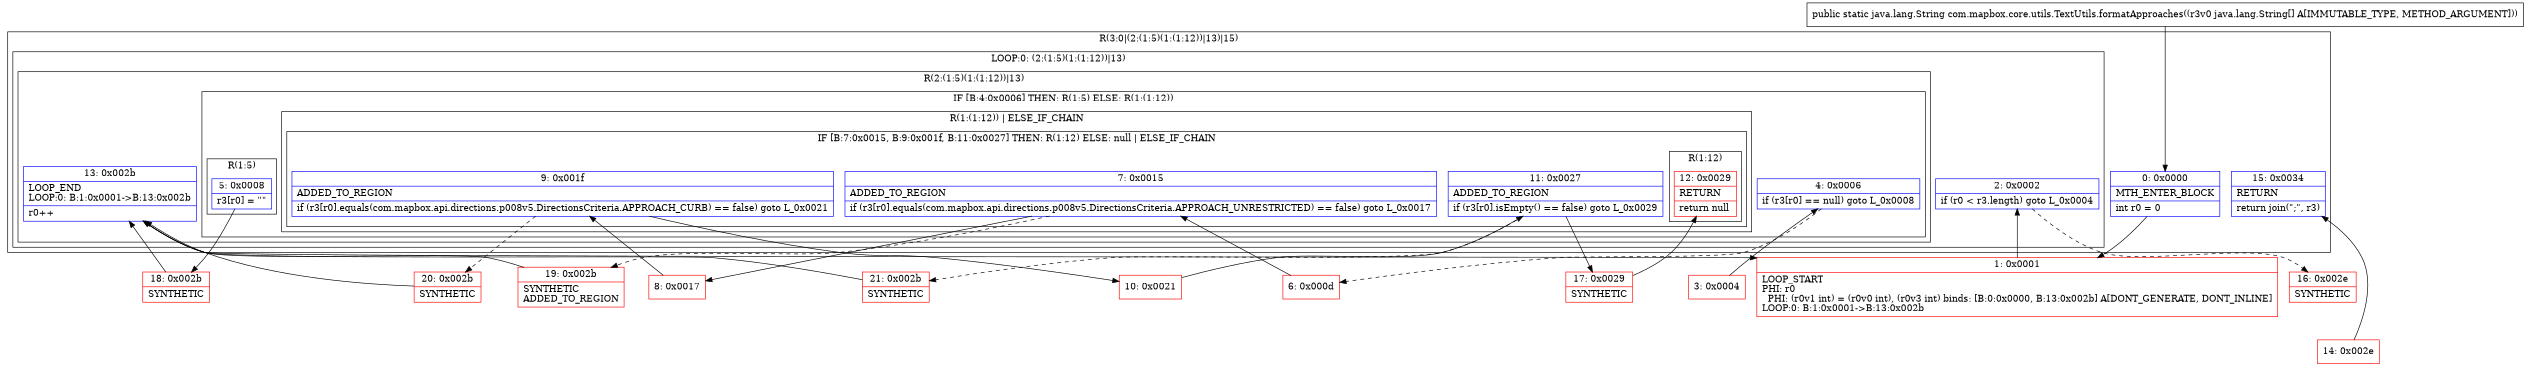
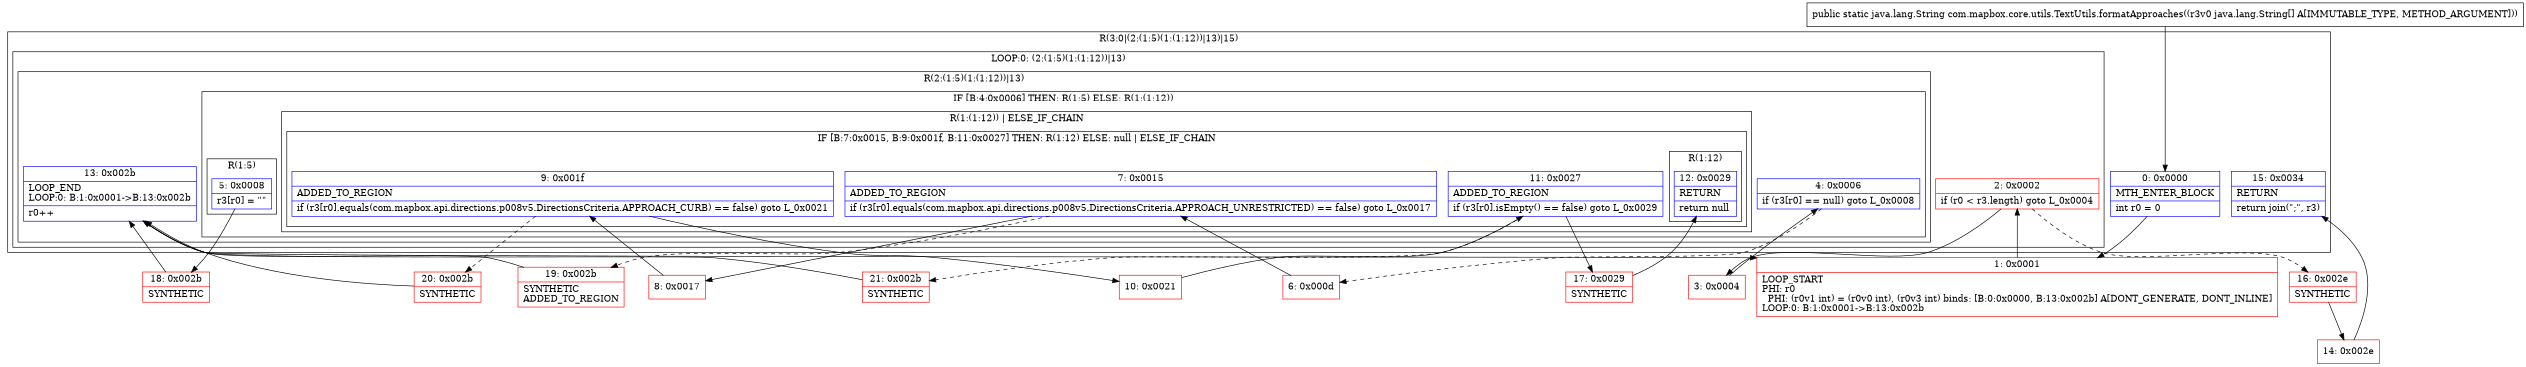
node "12: 0x0029": color red -> blue
node "2: 0x0002": color blue -> red
edge "2: 0x0002" -> "3: 0x0004": added
edge "16: 0x002e" -> "14: 0x002e": added
